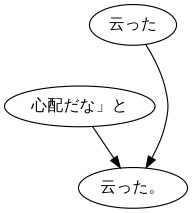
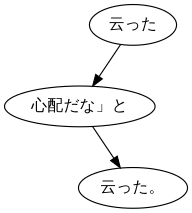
edge "云った" -> "云った。": now "云った" -> "心配だな」と"
